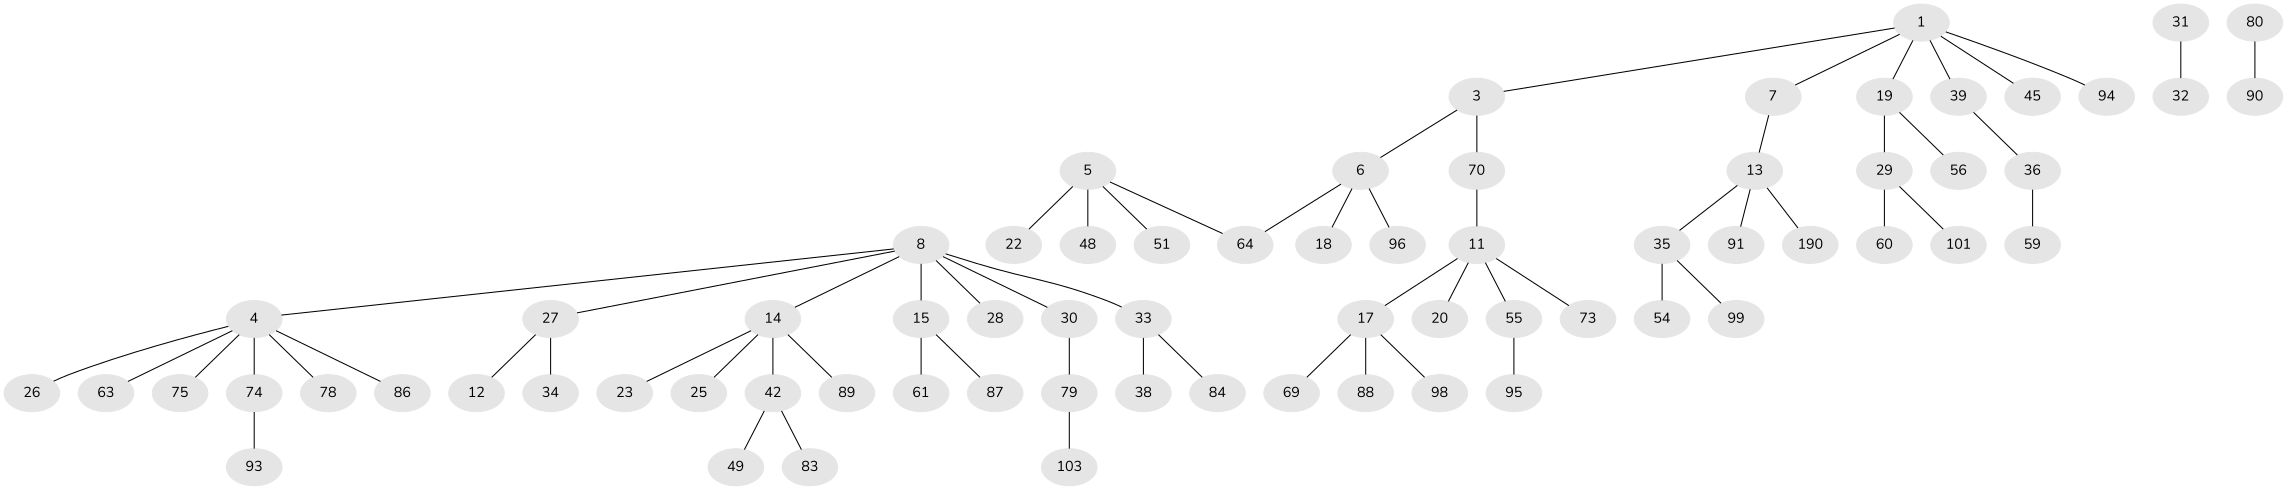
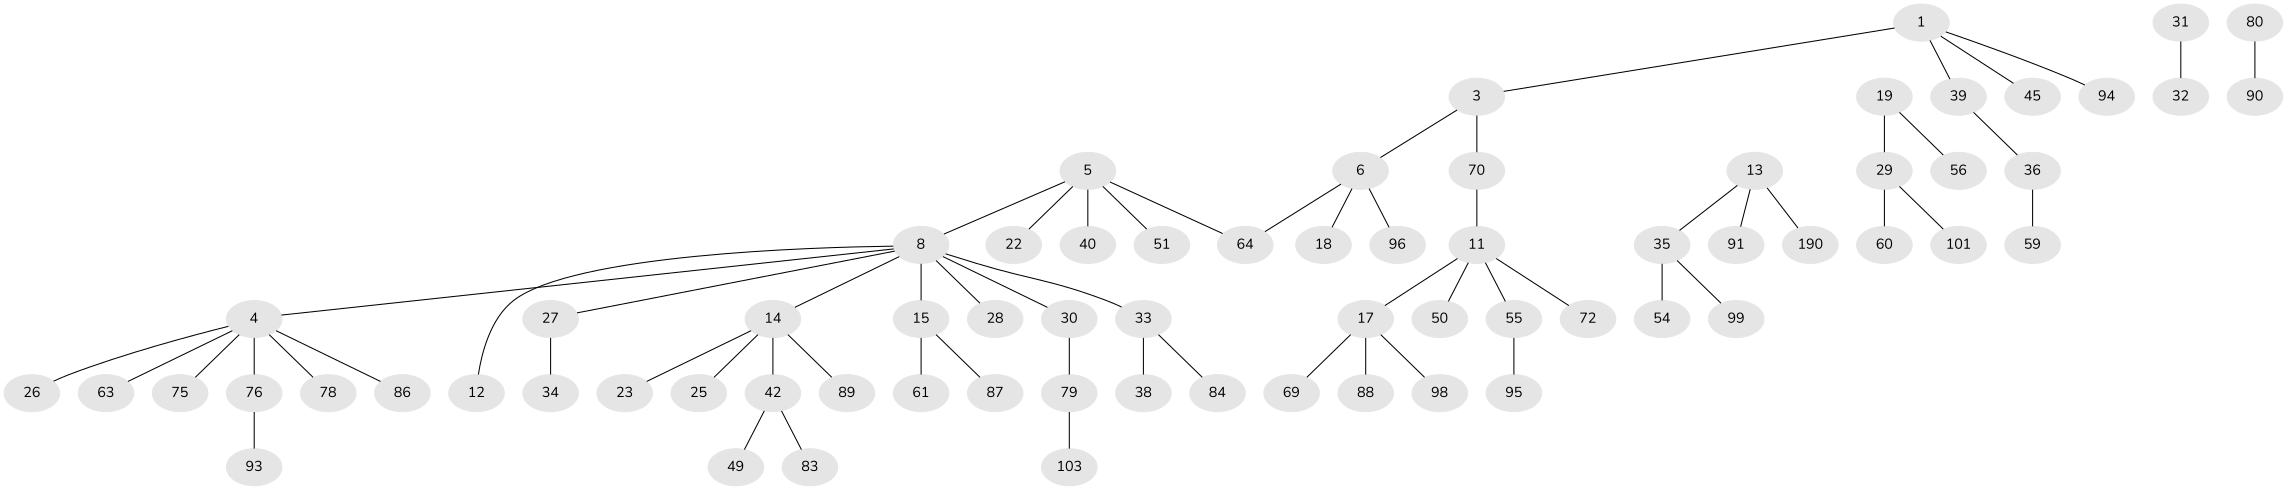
edge "1" -- "19": removed
node "7": removed
edge "5" -- "8": added
node "48": label "48" -> "40"
node "20": label "20" -> "50"
node "73": label "73" -> "72"
edge "27" -- "12": now "8" -- "12"
node "74": label "74" -> "76"
